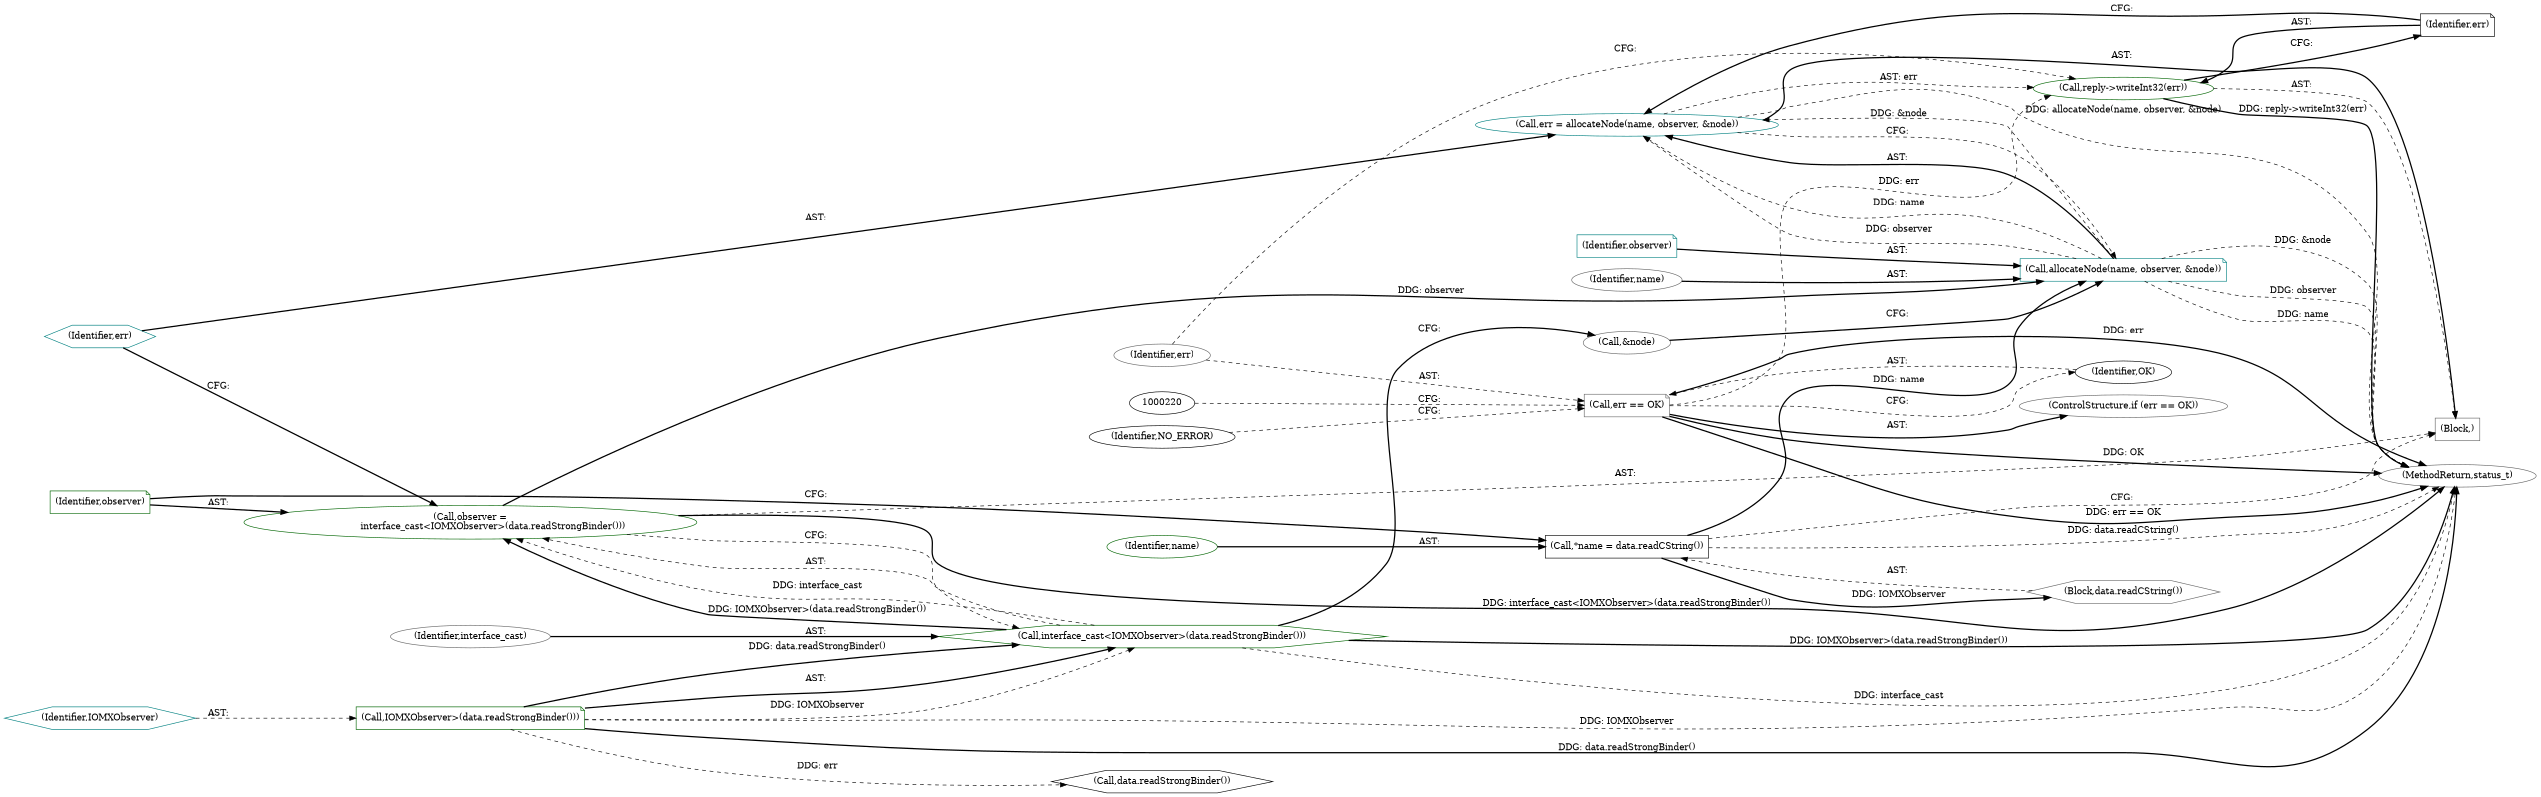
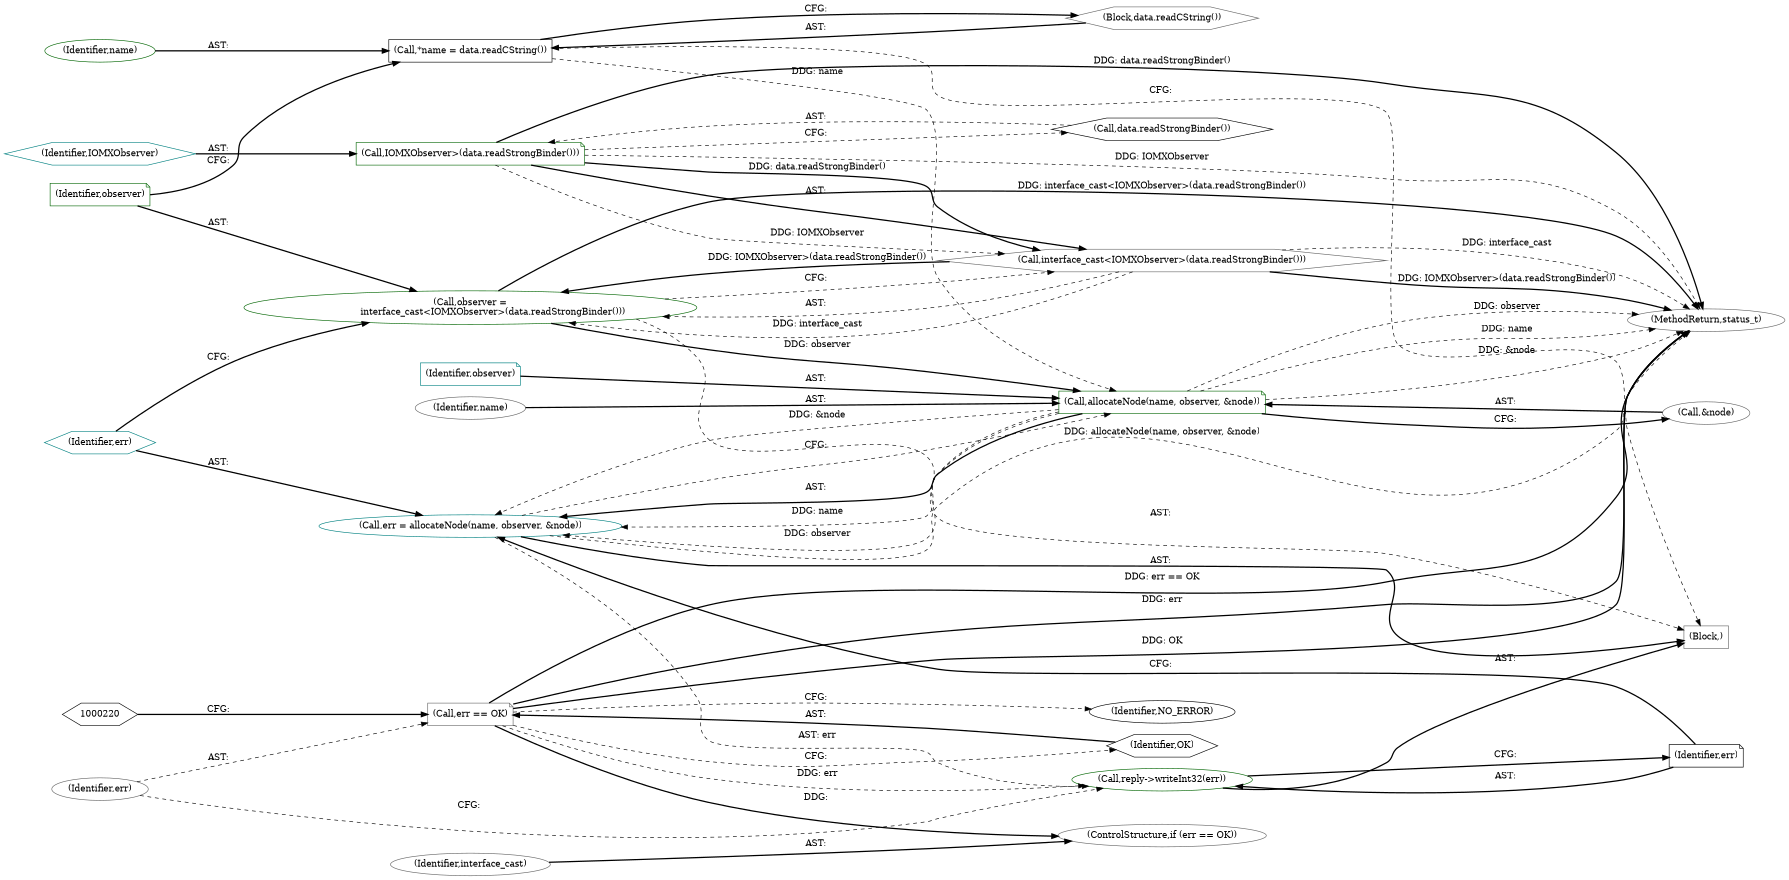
edge "(Call,data.readStrongBinder())" -> "(Call,IOMXObserver>(data.readStrongBinder()))": added, label "AST:"
edge "(Call,reply->writeInt32(err))" -> "(Block,)": style dashed -> bold
edge "(Call,reply->writeInt32(err))" -> "(MethodReturn,status_t)": removed, label "DDG: reply->writeInt32(err)"
node "(Call,allocateNode(name, observer, &node))": color teal -> darkgreen
edge "(Call,&node)" -> "(Call,allocateNode(name, observer, &node))": label "CFG: " -> "AST: "
edge "(Identifier,OK)" -> "(Call,err == OK)": style dashed -> bold
node "(Identifier,OK)": shape ellipse -> hexagon
edge "(Call,*name = data.readCString())" -> "(Call,allocateNode(name, observer, &node))": style bold -> dashed
node "1000220": shape ellipse -> hexagon
edge "1000220" -> "(Call,err == OK)": style dashed -> bold
edge "(Identifier,NO_ERROR)" -> "(Call,err == OK)": reversed
edge "(Call,err == OK)" -> "(ControlStructure,if (err == OK))": label "AST: " -> "DDG: "
edge "(Call,interface_cast<IOMXObserver>(data.readStrongBinder()))" -> "(Call,&node)": now "(Call,allocateNode(name, observer, &node))" -> "(Call,&node)"
edge "(Call,*name = data.readCString())" -> "(MethodReturn,status_t)": removed, label "DDG: data.readCString()"
edge "(Block,data.readCString())" -> "(Call,*name = data.readCString())": style dashed -> bold
edge "(Call,*name = data.readCString())" -> "(Block,data.readCString())": label "DDG: IOMXObserver" -> "CFG: "
edge "(Identifier,interface_cast)" -> "(Call,interface_cast<IOMXObserver>(data.readStrongBinder()))": now "(Identifier,interface_cast)" -> "(ControlStructure,if (err == OK))"
node "(Call,interface_cast<IOMXObserver>(data.readStrongBinder()))": color darkgreen -> gray40
edge "(Identifier,IOMXObserver)" -> "(Call,IOMXObserver>(data.readStrongBinder()))": style dashed -> bold
edge "(Call,IOMXObserver>(data.readStrongBinder()))" -> "(Call,data.readStrongBinder())": label "DDG: err" -> "CFG: "
